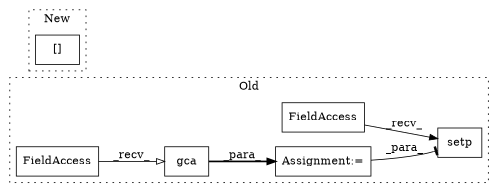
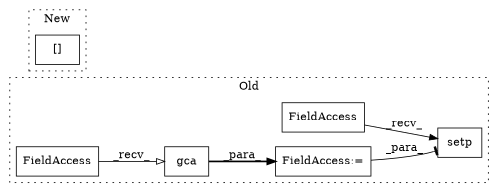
node "Assignment:=": label "Assignment:=" -> "FieldAccess:="
